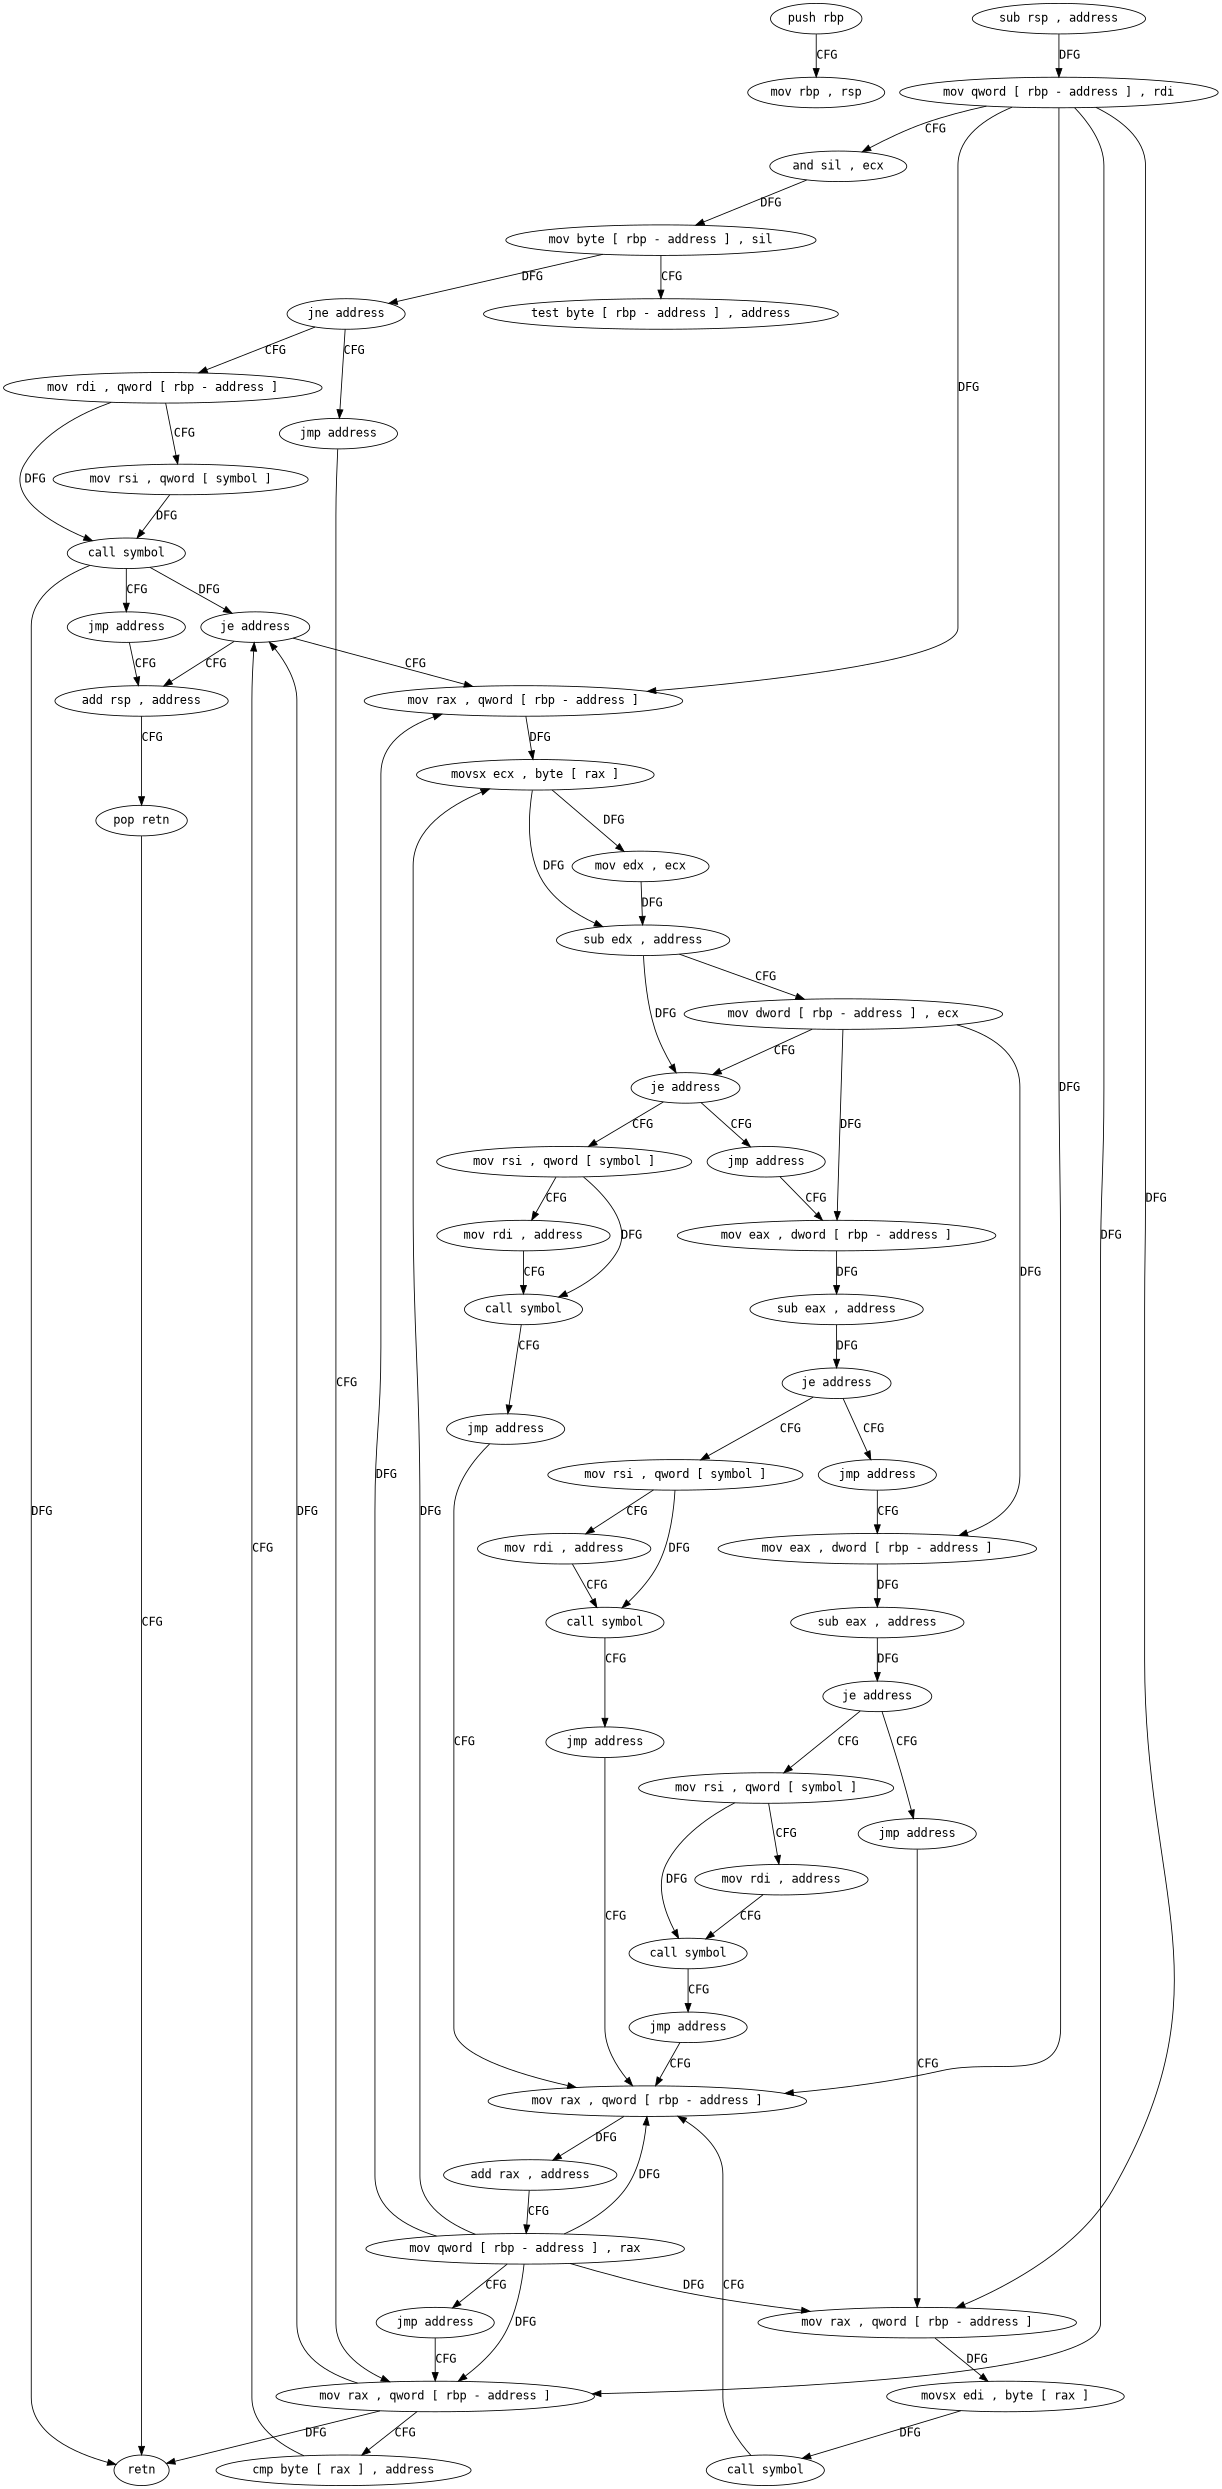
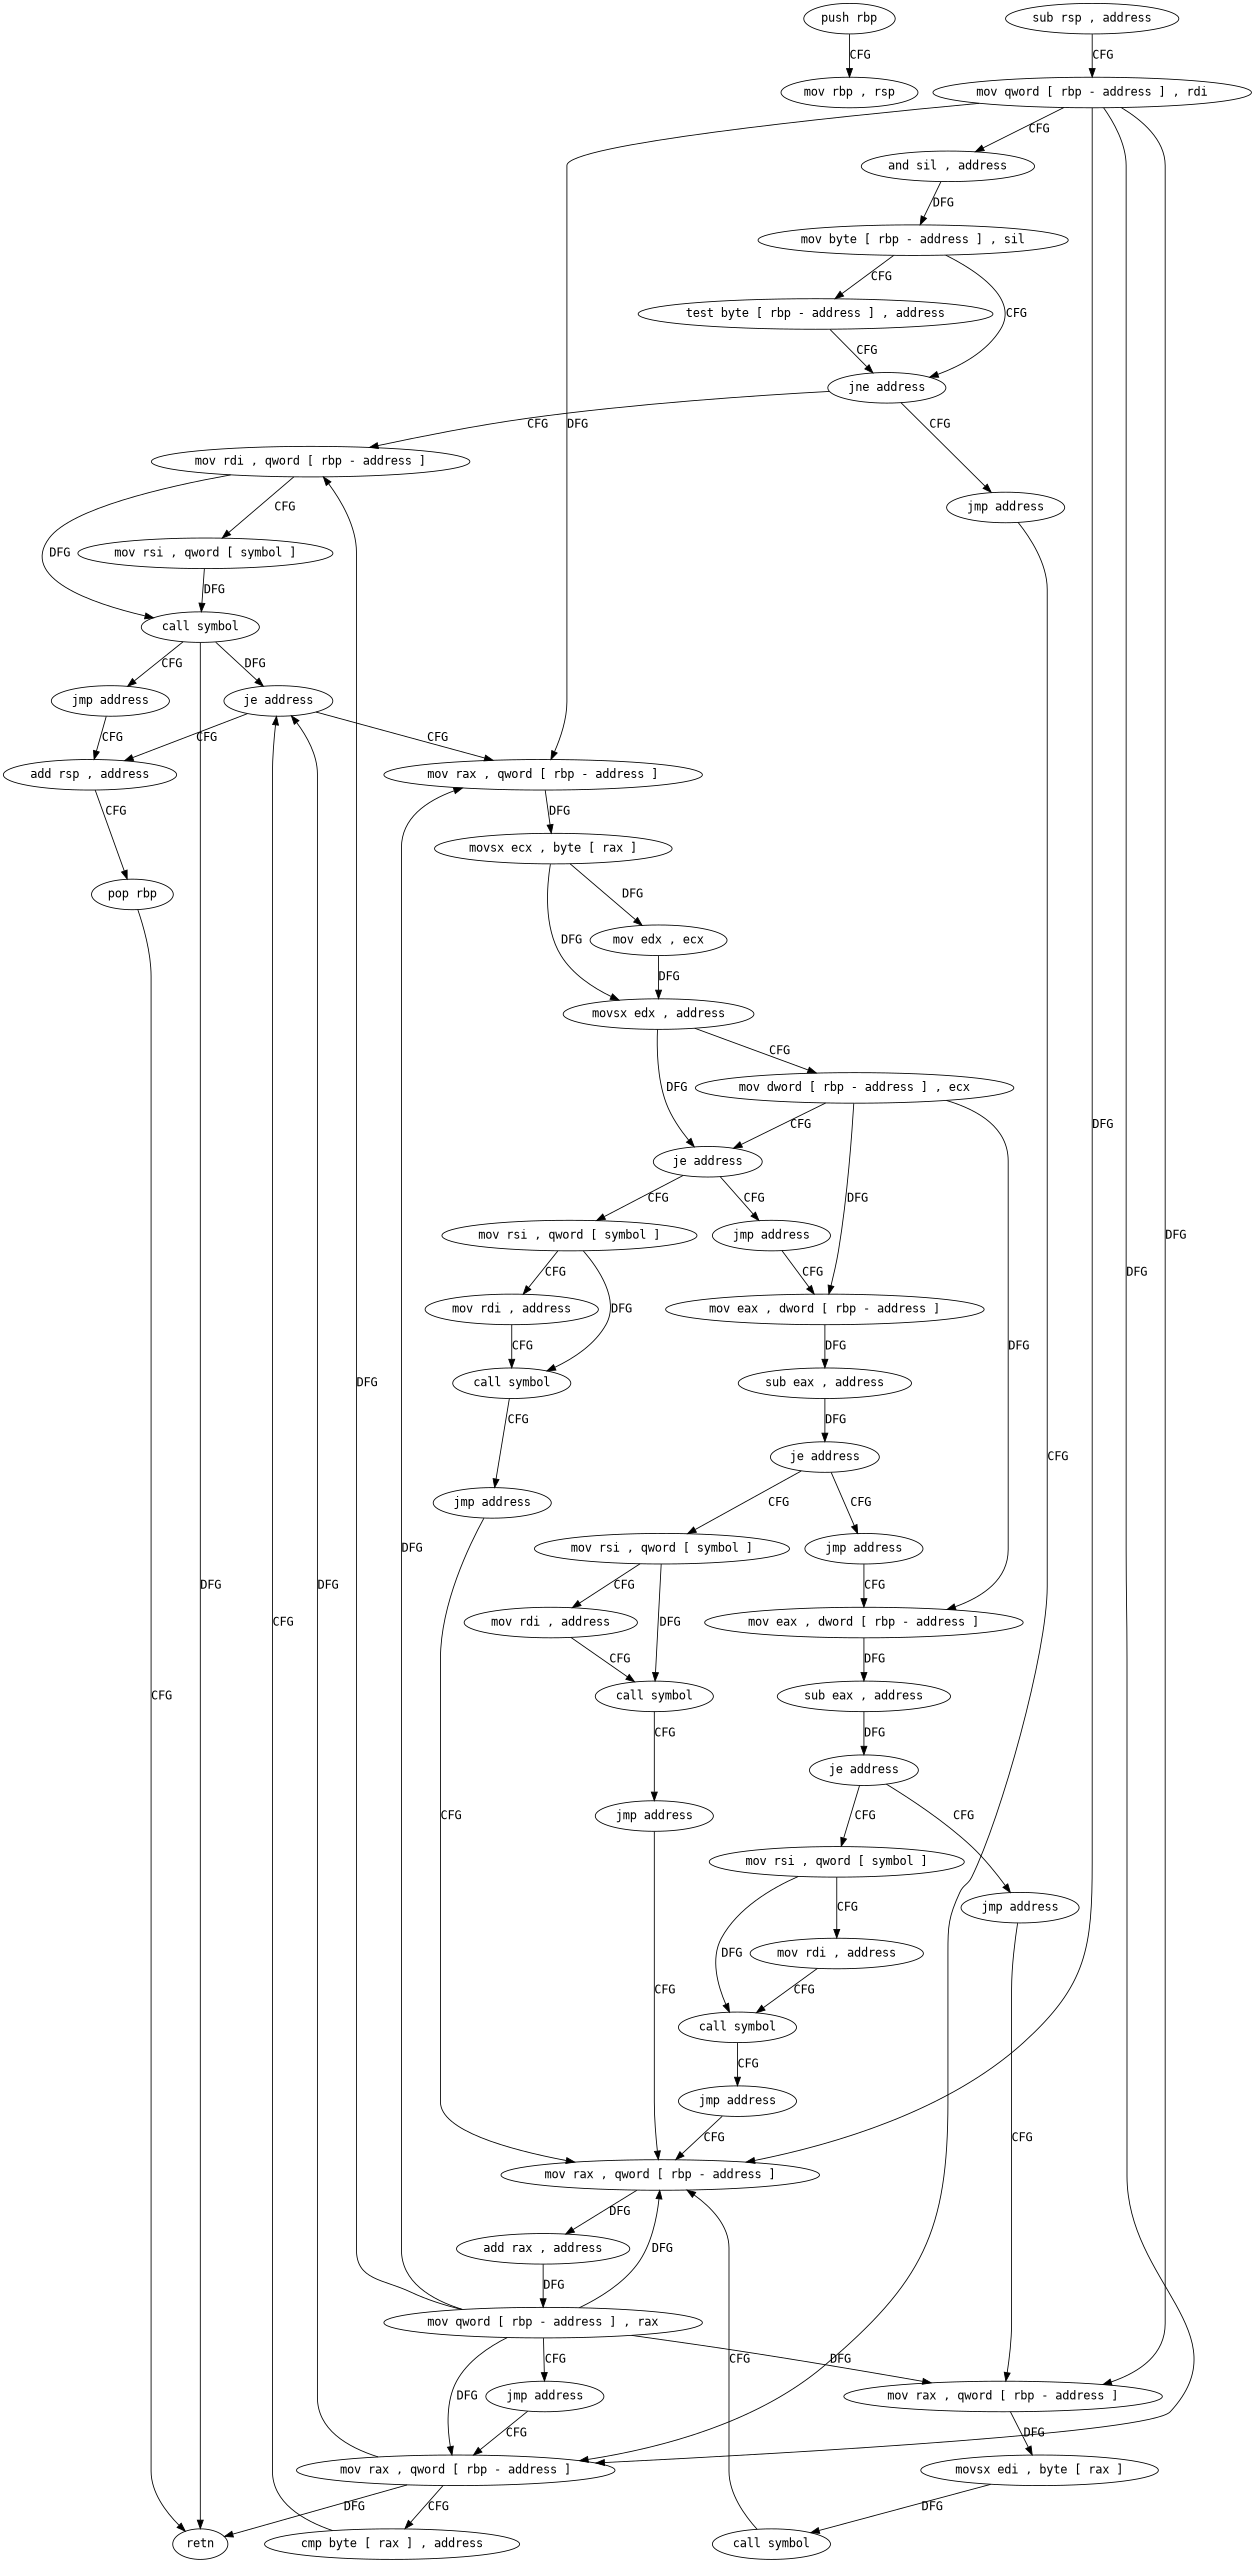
edge "sub rsp , address" -> "mov qword [ rbp - address ] , rdi": label "DFG" -> "CFG"
node "and sil , ecx": label "and sil , ecx" -> "and sil , address"
edge "mov byte [ rbp - address ] , sil" -> "jne address": label "DFG" -> "CFG"
edge "test byte [ rbp - address ] , address" -> "jne address": added, label "CFG"
node "pop retn": label "pop retn" -> "pop rbp"
node "sub edx , address": label "sub edx , address" -> "movsx edx , address"
edge "mov qword [ rbp - address ] , rax" -> "movsx ecx , byte [ rax ]": now "mov qword [ rbp - address ] , rax" -> "mov rdi , qword [ rbp - address ]"
edge "add rax , address" -> "mov qword [ rbp - address ] , rax": label "CFG" -> "DFG"
